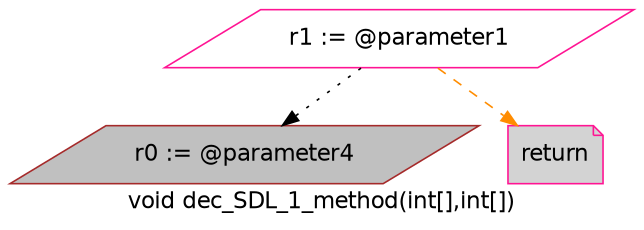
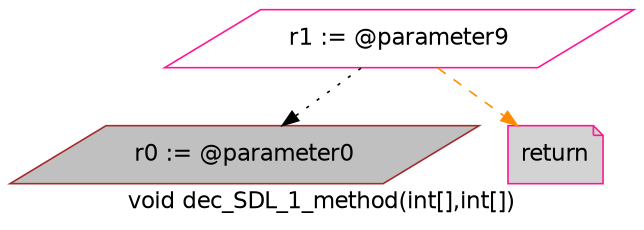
node "r1 := @parameter1": label "r1 := @parameter1" -> "r1 := @parameter9"
node "r0 := @parameter4": label "r0 := @parameter4" -> "r0 := @parameter0"
